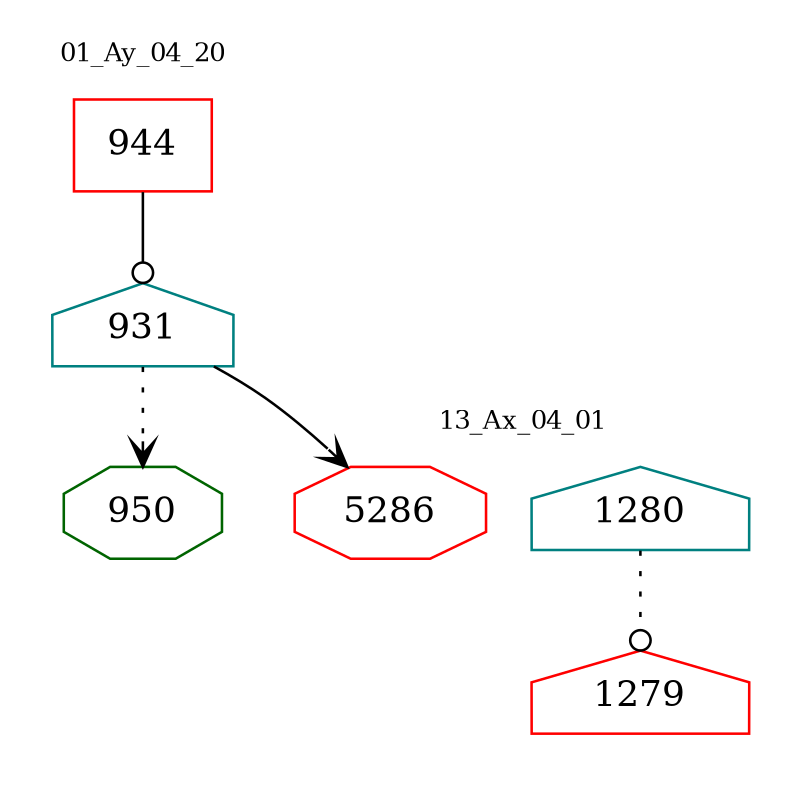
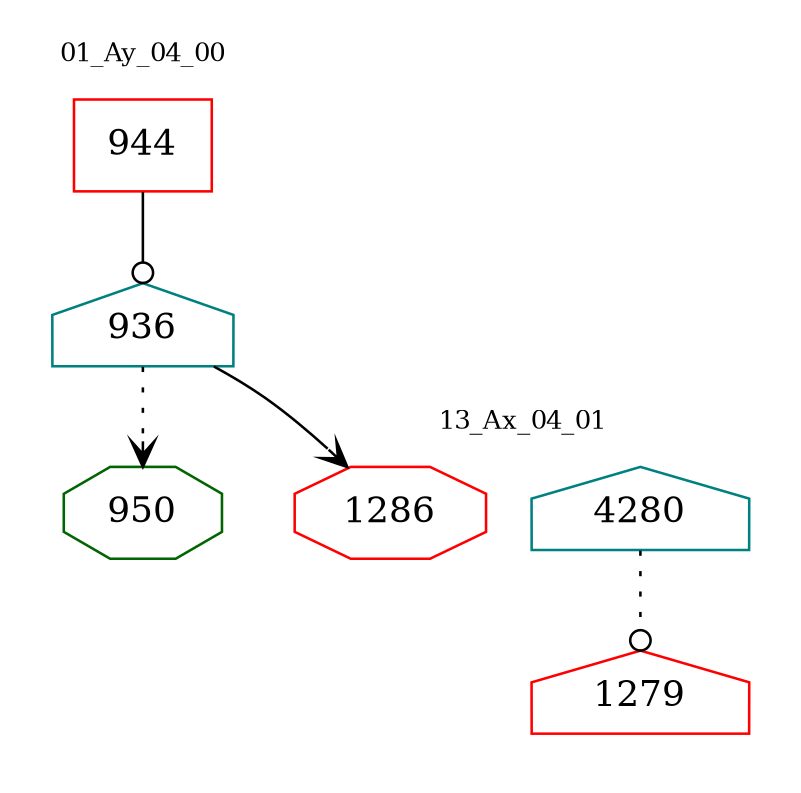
cluster "01_Ay_04_20": label "01_Ay_04_20" -> "01_Ay_04_00"
node "931": label "931" -> "936"
node "5286": label "5286" -> "1286"
node "1280": label "1280" -> "4280"
